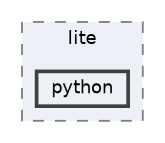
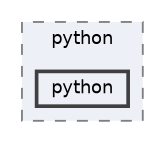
cluster "lite": label "lite" -> "python"
